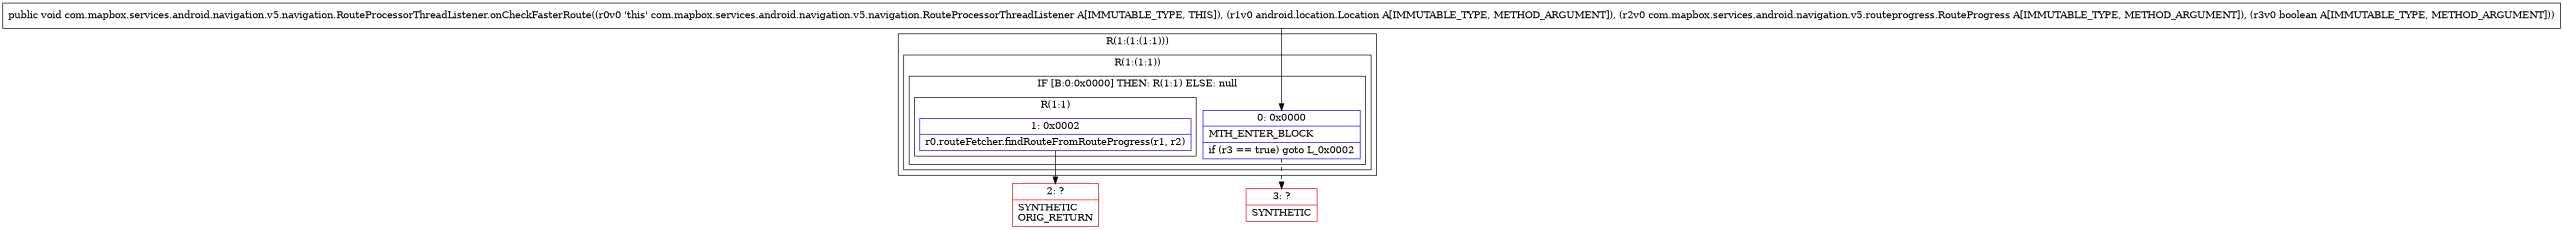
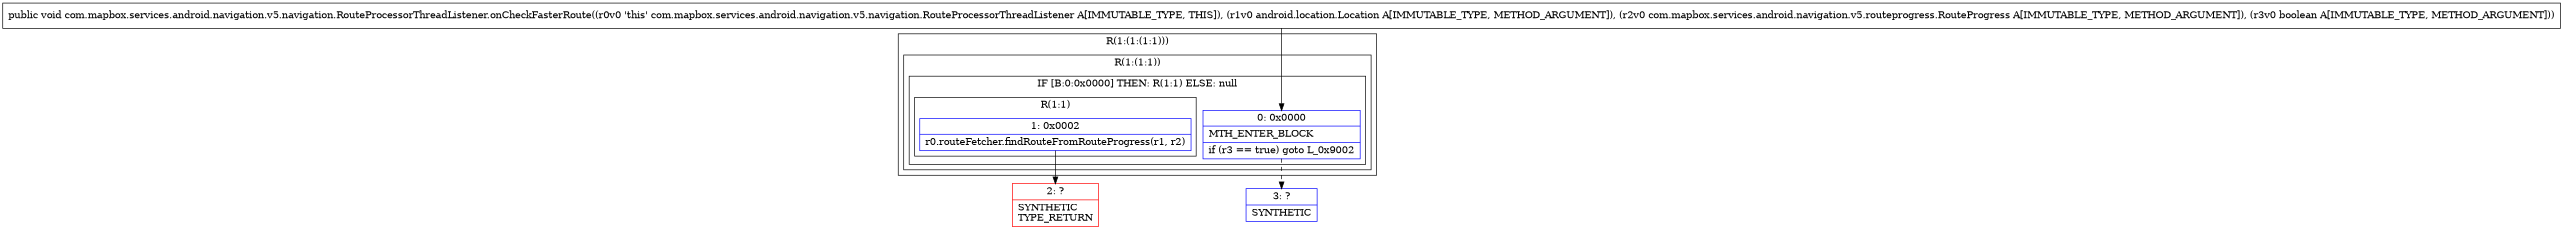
node "0: 0x0000": text "if (r3 == true) goto L_0x0002" -> "if (r3 == true) goto L_0x9002"
node "3: ?": color red -> blue
node "2: ?": text "ORIG_RETURN" -> "TYPE_RETURN"
